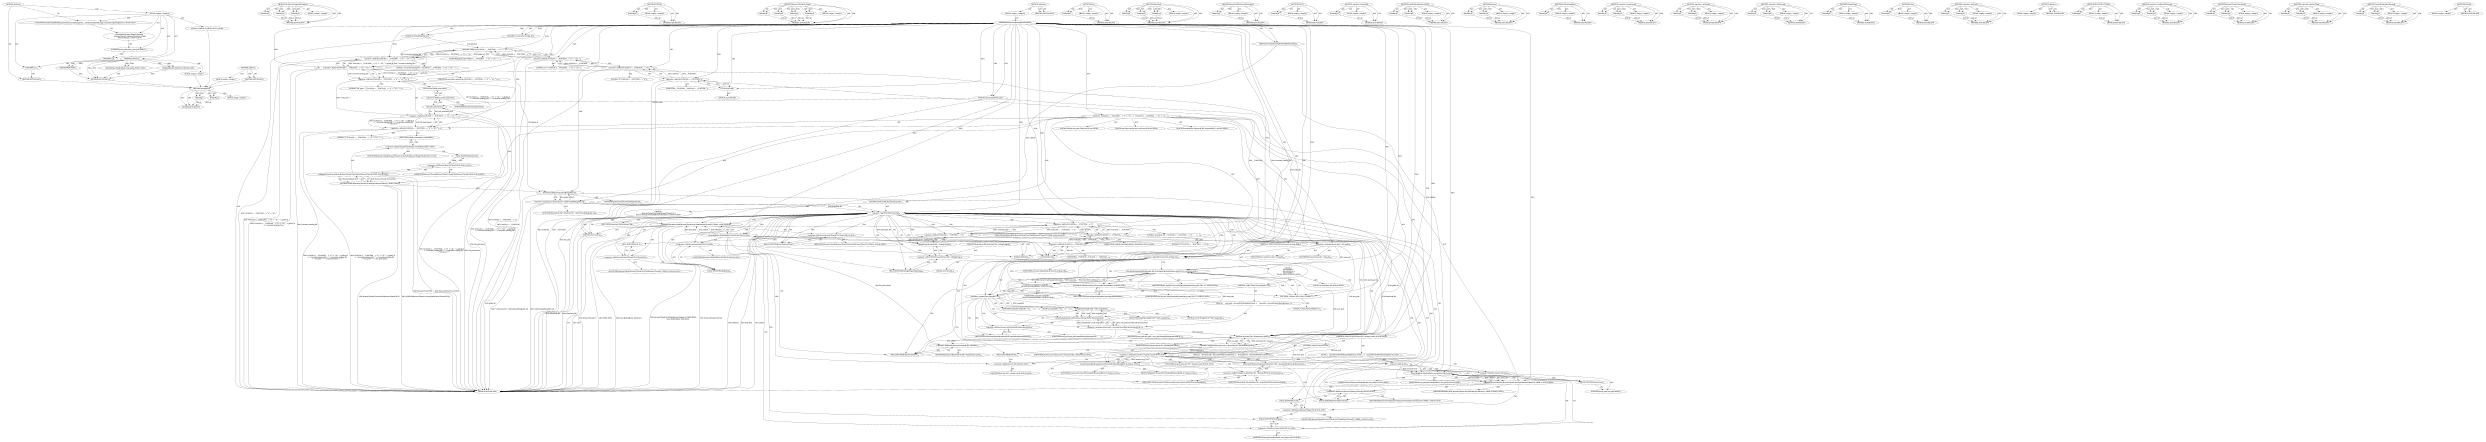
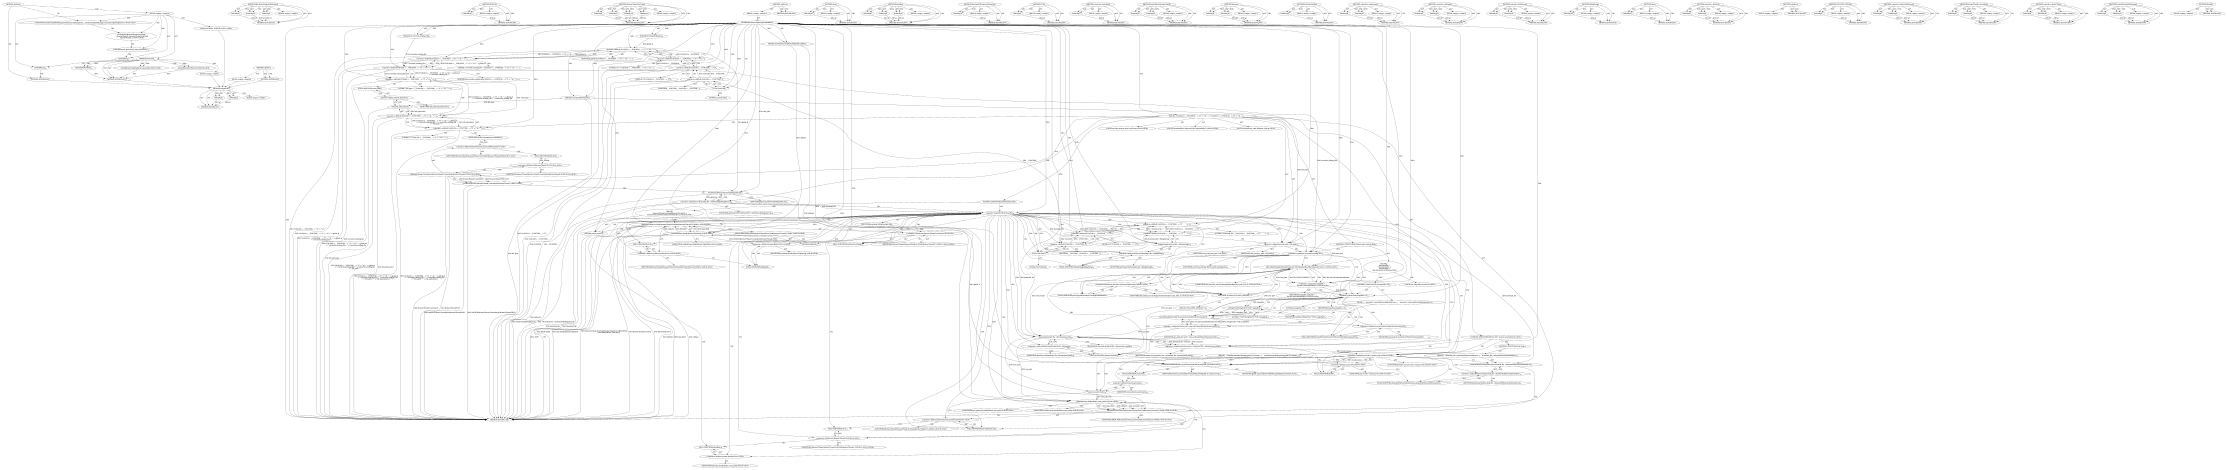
edge "(METHOD,RenameCompletingDownloadFile)" -> "(<operator>.assignment,new_path = full_path)": added, label "DDG:"
edge "(METHOD,RenameCompletingDownloadFile)" -> "(GetDownloadFile,GetDownloadFile(global_id))": label "DDG: " -> "DDG: new_path"
edge "(METHOD,RenameCompletingDownloadFile)" -> "<(base.Bind,base::Bind(callback, FilePath()))<SUB>13</SUB>>": added, label "DDG:"
edge "(<operator>.logicalNot,!download_file)" -> "(RETURN,return;,return;)": reversed
edge "<(base.Bind,base::Bind(callback, FilePath()))<SUB>13</SUB>>" -> "<(<operator>.fieldAccess,base::Bind)<SUB>13</SUB>>": label "AST: " -> "DDG: DCHECK(BrowserThread::CurrentlyOn(BrowserThread::FILE))"
edge "<(<operator>.fieldAccess,base::Bind)<SUB>13</SUB>>" -> "(FilePath,FilePath())": removed, label "CFG:"
edge "(IDENTIFIER,download_file,download_file->DebugString())" -> "(<operator>.indirectFieldAccess,download_file->DebugString)": reversed
edge "(PARAM,DownloadId global_id)" -> "(METHOD_RETURN,void)": now "(METHOD,RenameCompletingDownloadFile)" -> "(METHOD_RETURN,void)"
edge "(<operator>.logicalNot,!download_file)" -> "(<operator>.indirectFieldAccess,download_file->Rename)": label "DDG: full_path.value()" -> "CDG: "
edge "(<operator>.assignment,new_path = full_path)" -> "(Rename,download_file->Rename(new_path))": label "DDG: new_path" -> "DDG: new_rename"
edge "<(<operator>.fieldAccess,net::OK)<SUB>29</SUB>>" -> "(FIELD_IDENTIFIER,OK,OK)": added, label "AST:"
edge "(FIELD_IDENTIFIER,clear,clear)" -> "(IDENTIFIER,new_path,new_path.clear())": now "(FIELD_IDENTIFIER,clear,clear)" -> "(<operator>.fieldAccess,new_path.clear)"
edge "<(<operator>.fieldAccess,base::Bind)<SUB>36</SUB>>" -> "<(base.Bind,base::Bind(callback, new_path))<SUB>36</SUB>>": now "<(<operator>.fieldAccess,BrowserThread::UI)<SUB>35</SUB>>" -> "<(base.Bind,base::Bind(callback, new_path))<SUB>36</SUB>>"
